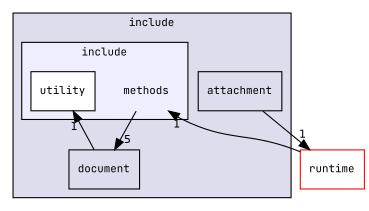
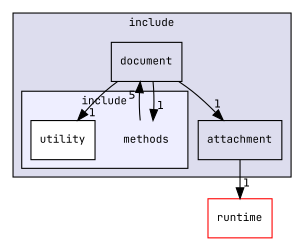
edge "document" -> "attachment": added
edge "runtime" -> "methods": now "document" -> "methods"
